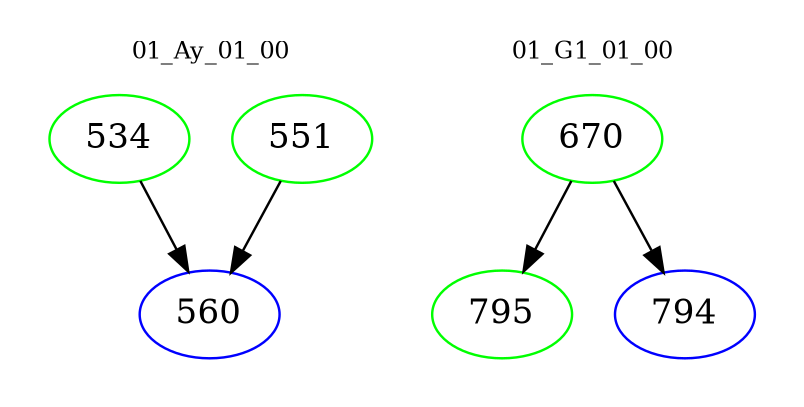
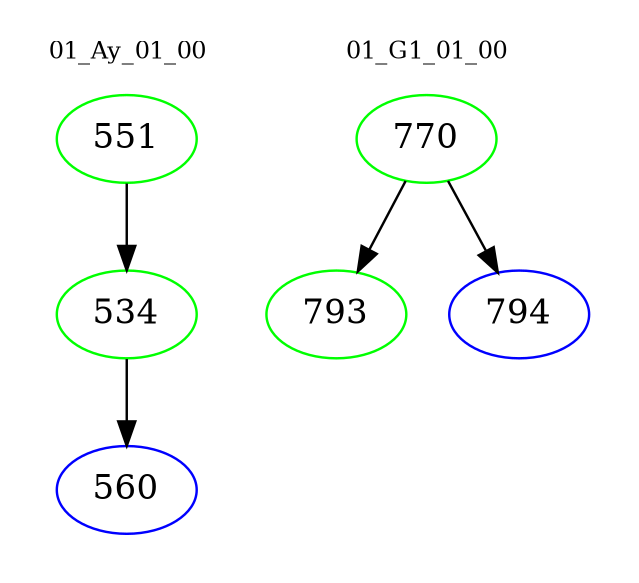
node "670": label "670" -> "770"
edge "551" -> "560": now "551" -> "534"
node "795": label "795" -> "793"
